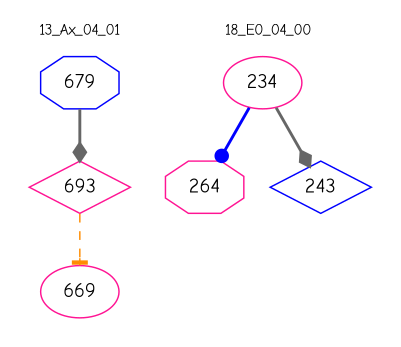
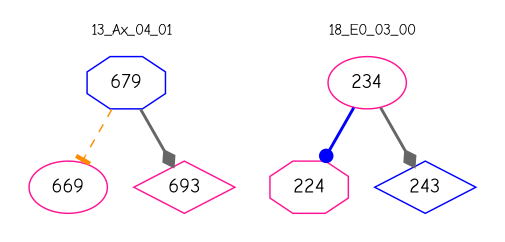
cluster "18_E0_04_00": label "18_E0_04_00" -> "18_E0_03_00"
node "264": label "264" -> "224"
edge "693" -> "669": now "679" -> "669"
